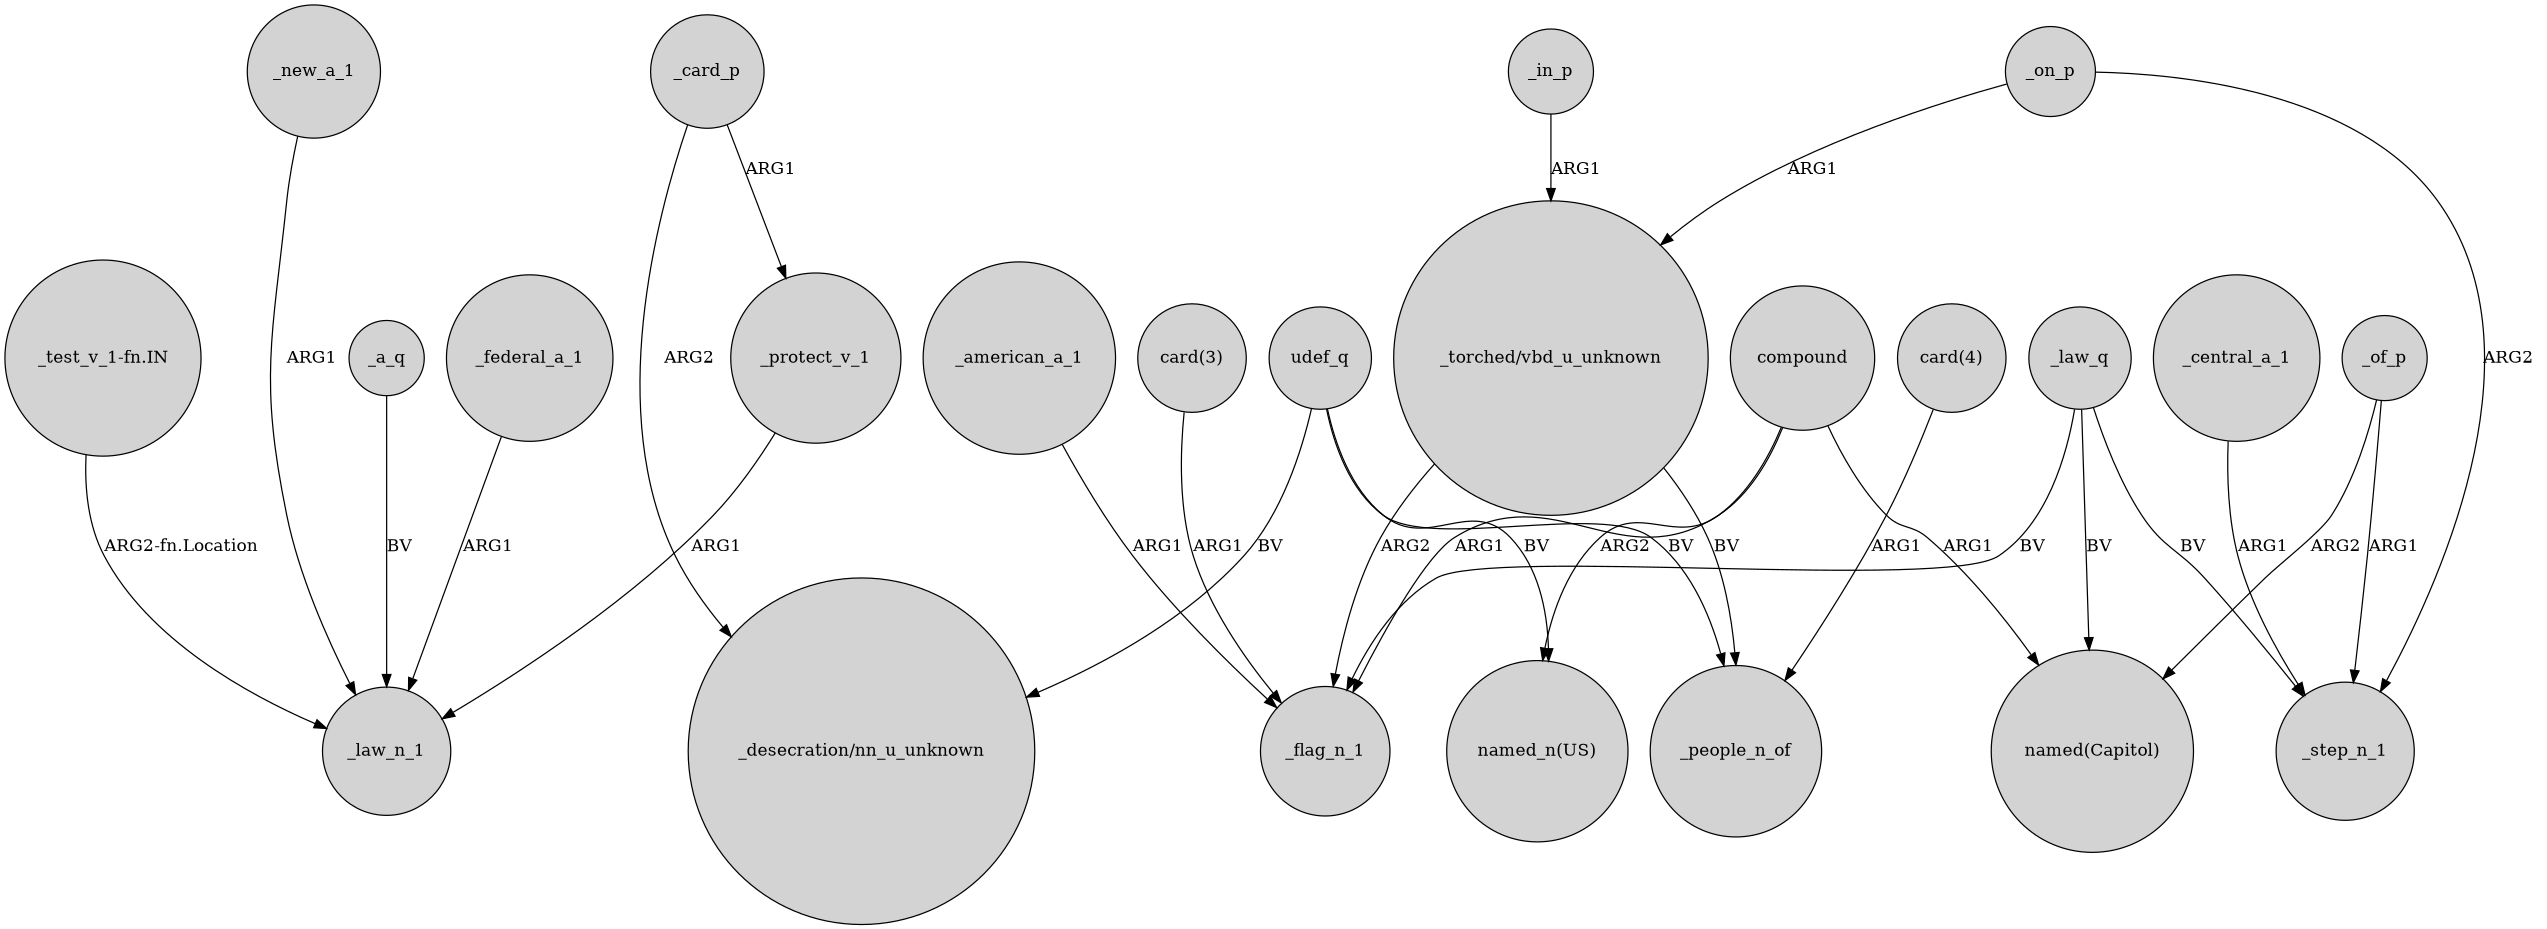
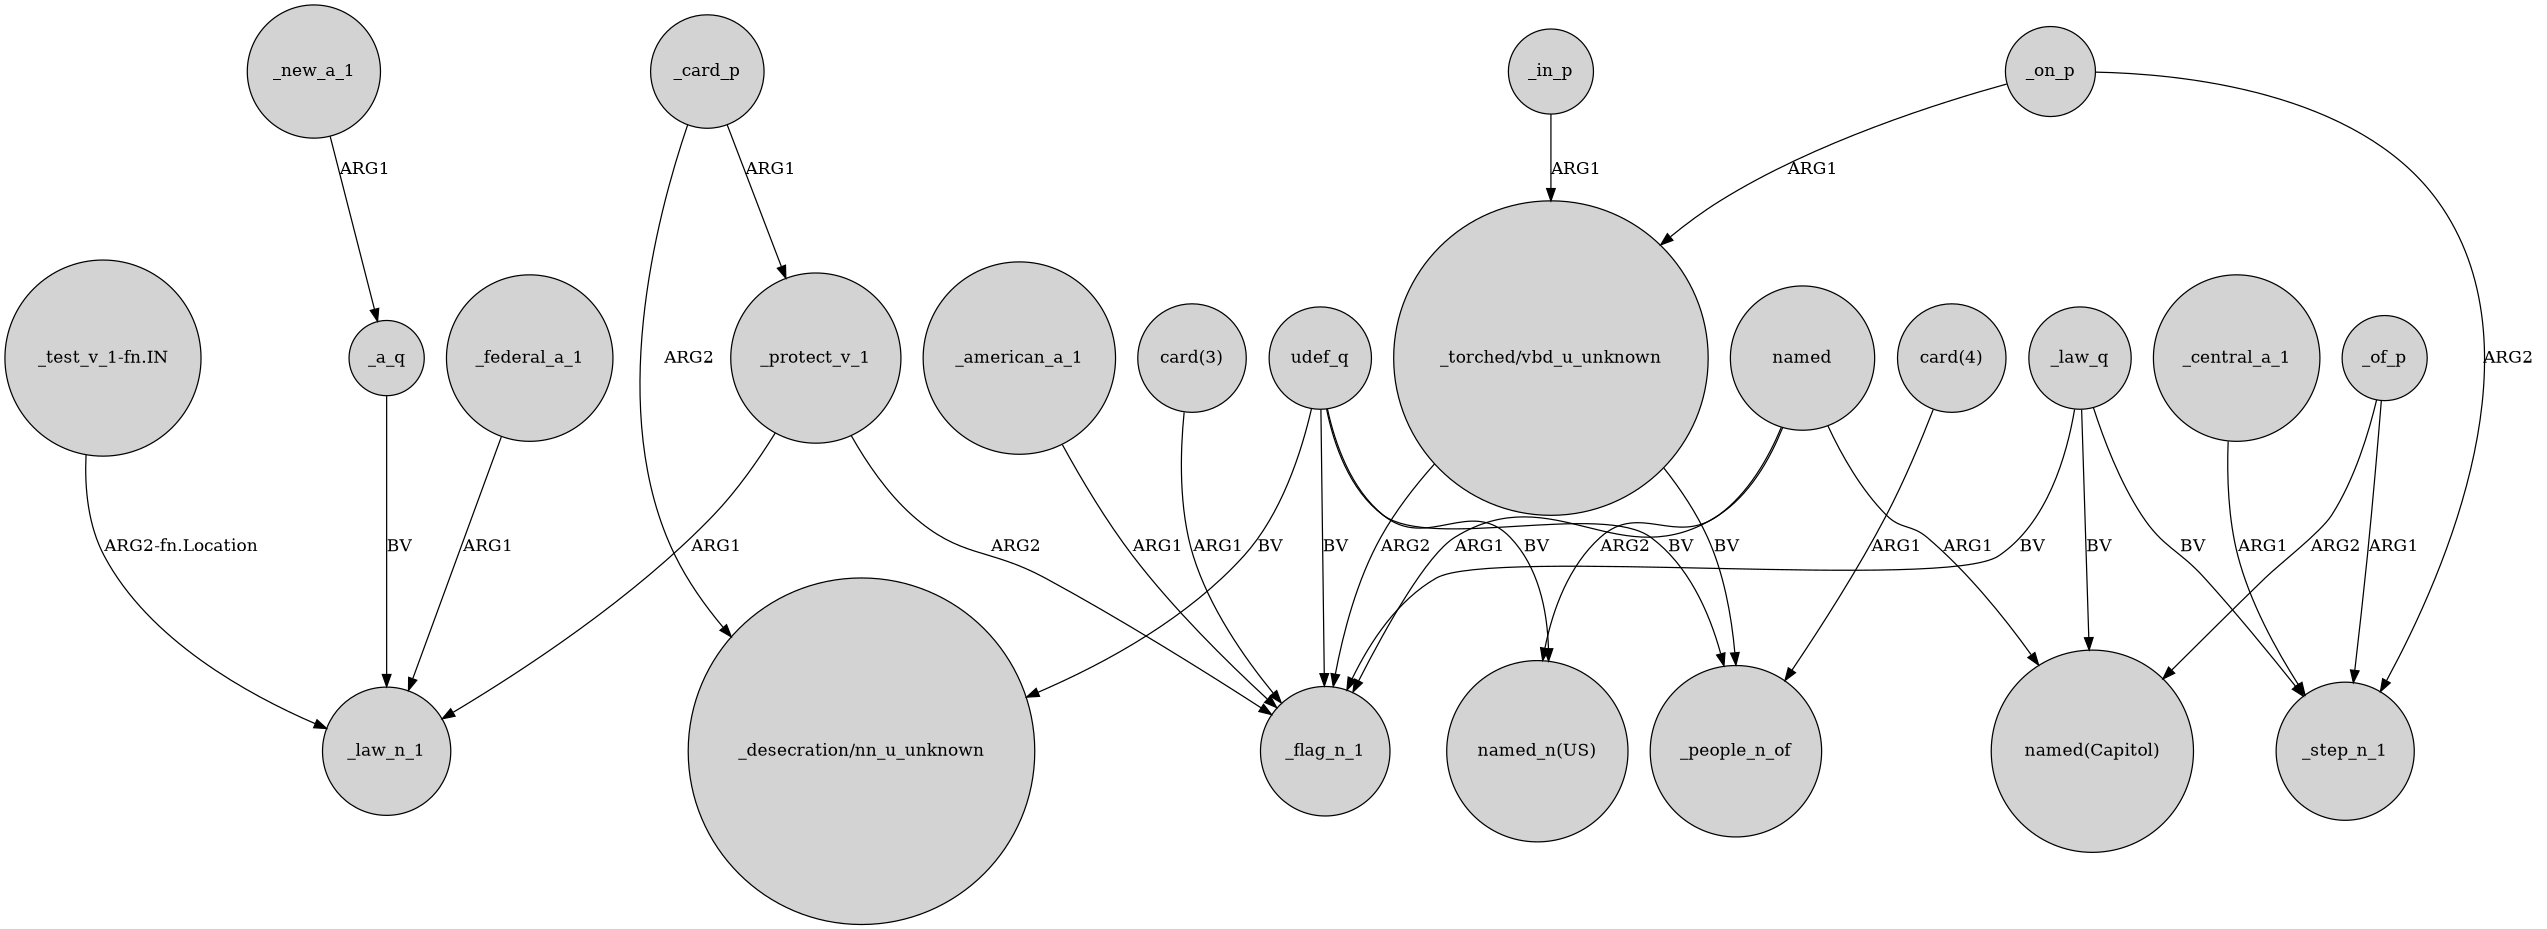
node "compound": label "compound" -> "named"
edge "_new_a_1" -> "_law_n_1": now "_new_a_1" -> "_a_q"
edge "udef_q" -> "_flag_n_1": added, label "BV"
edge "_protect_v_1" -> "_flag_n_1": added, label "ARG2"
